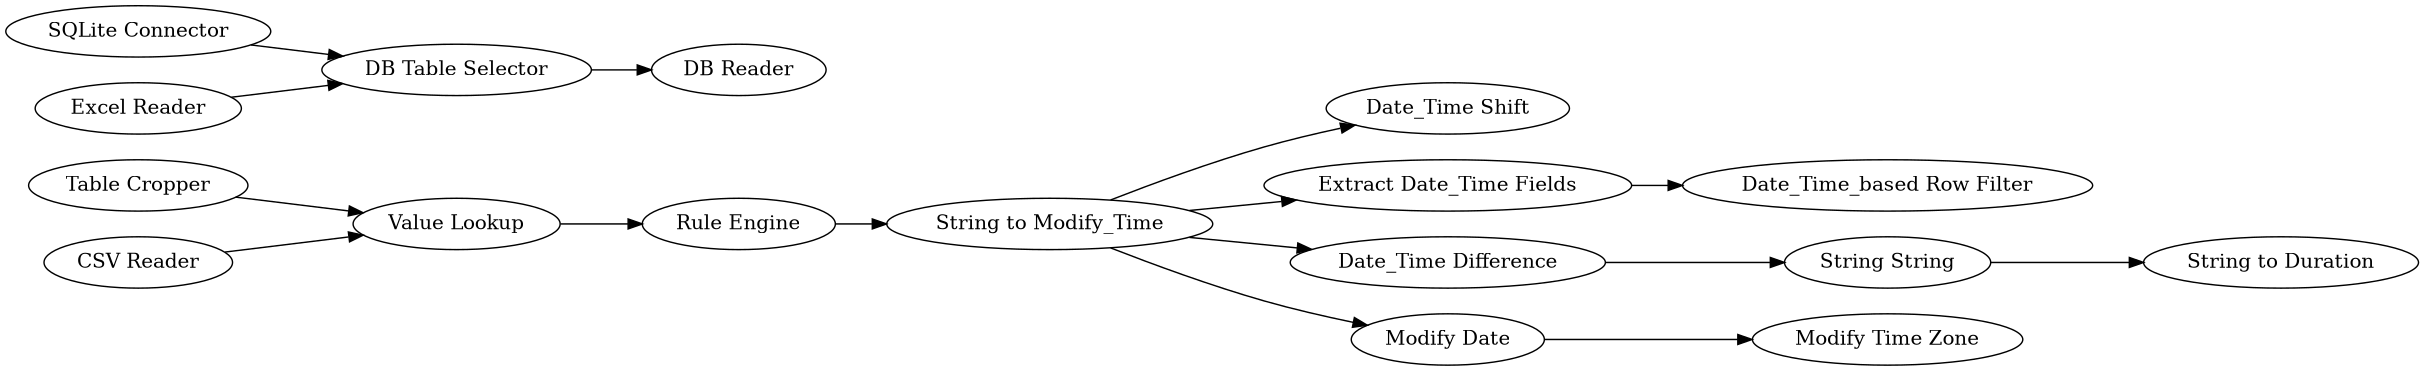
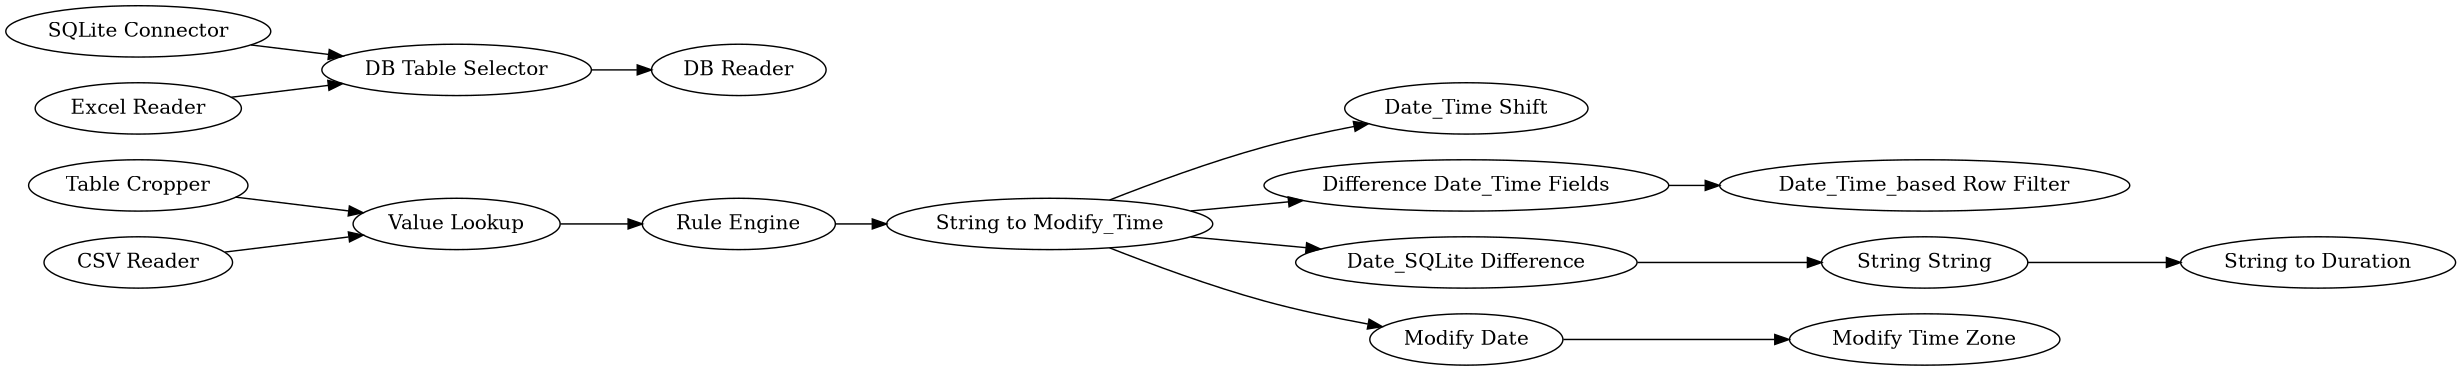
node "Extract Date_Time Fields": label "Extract Date_Time Fields" -> "Difference Date_Time Fields"
node "Date_Time Difference": label "Date_Time Difference" -> "Date_SQLite Difference"
